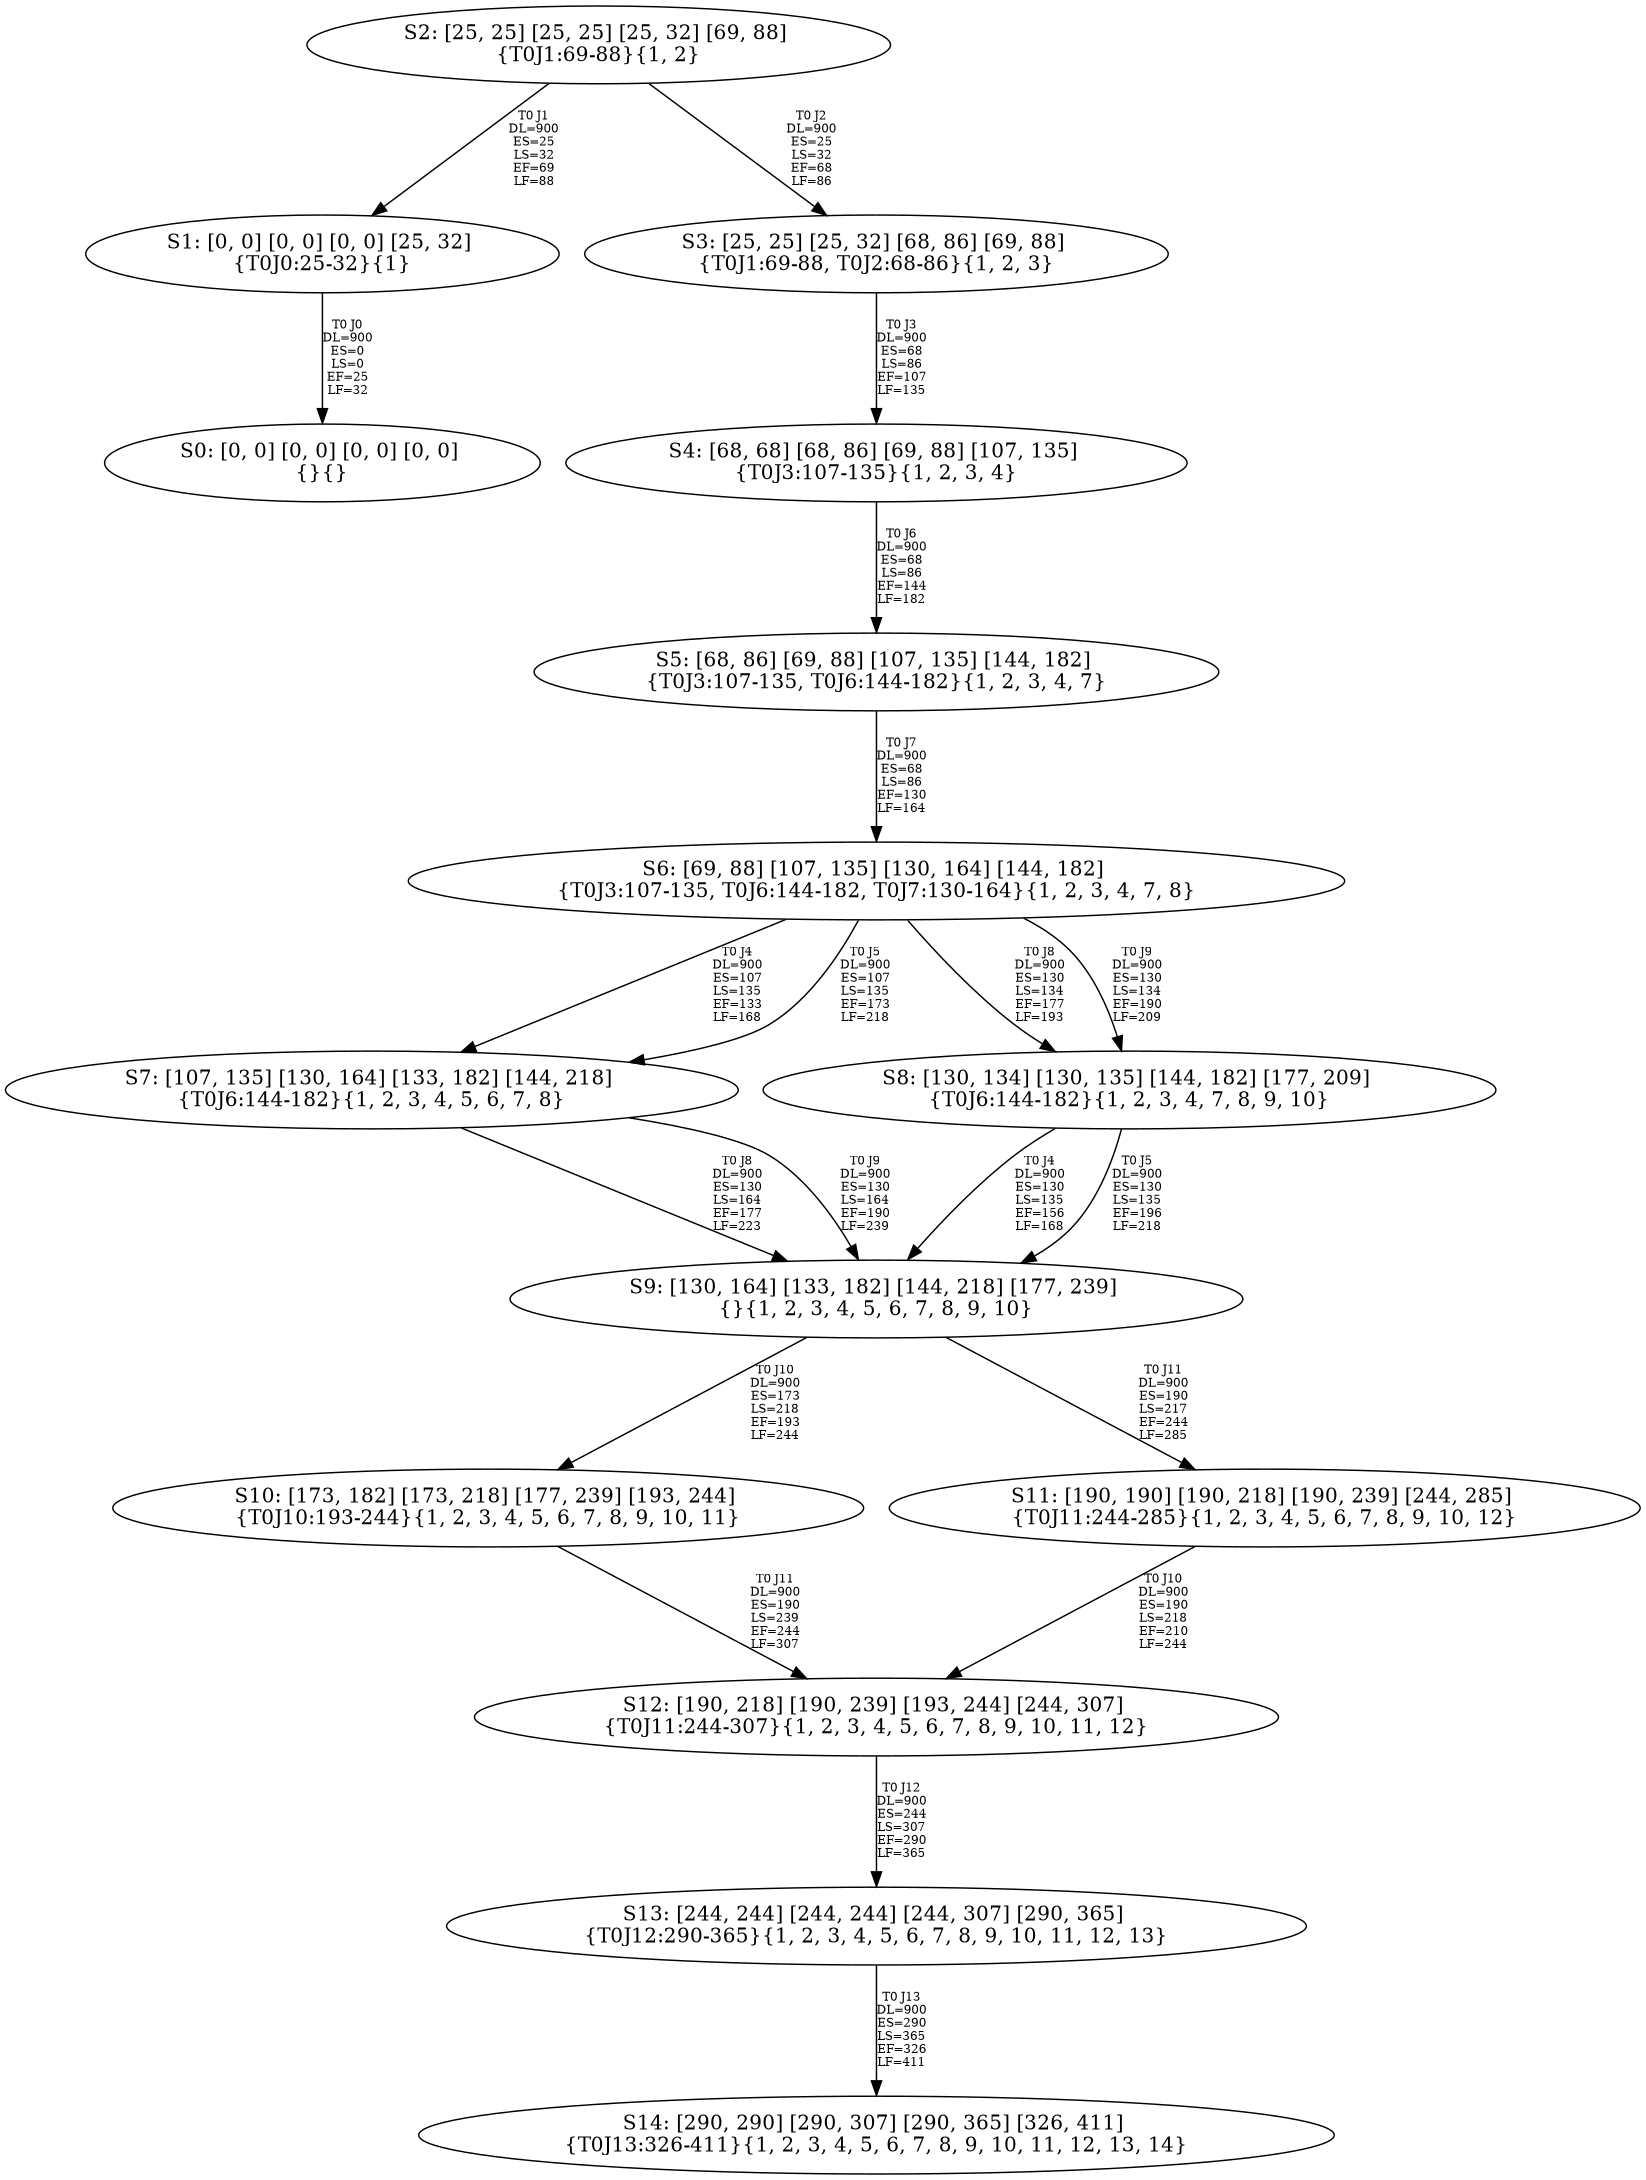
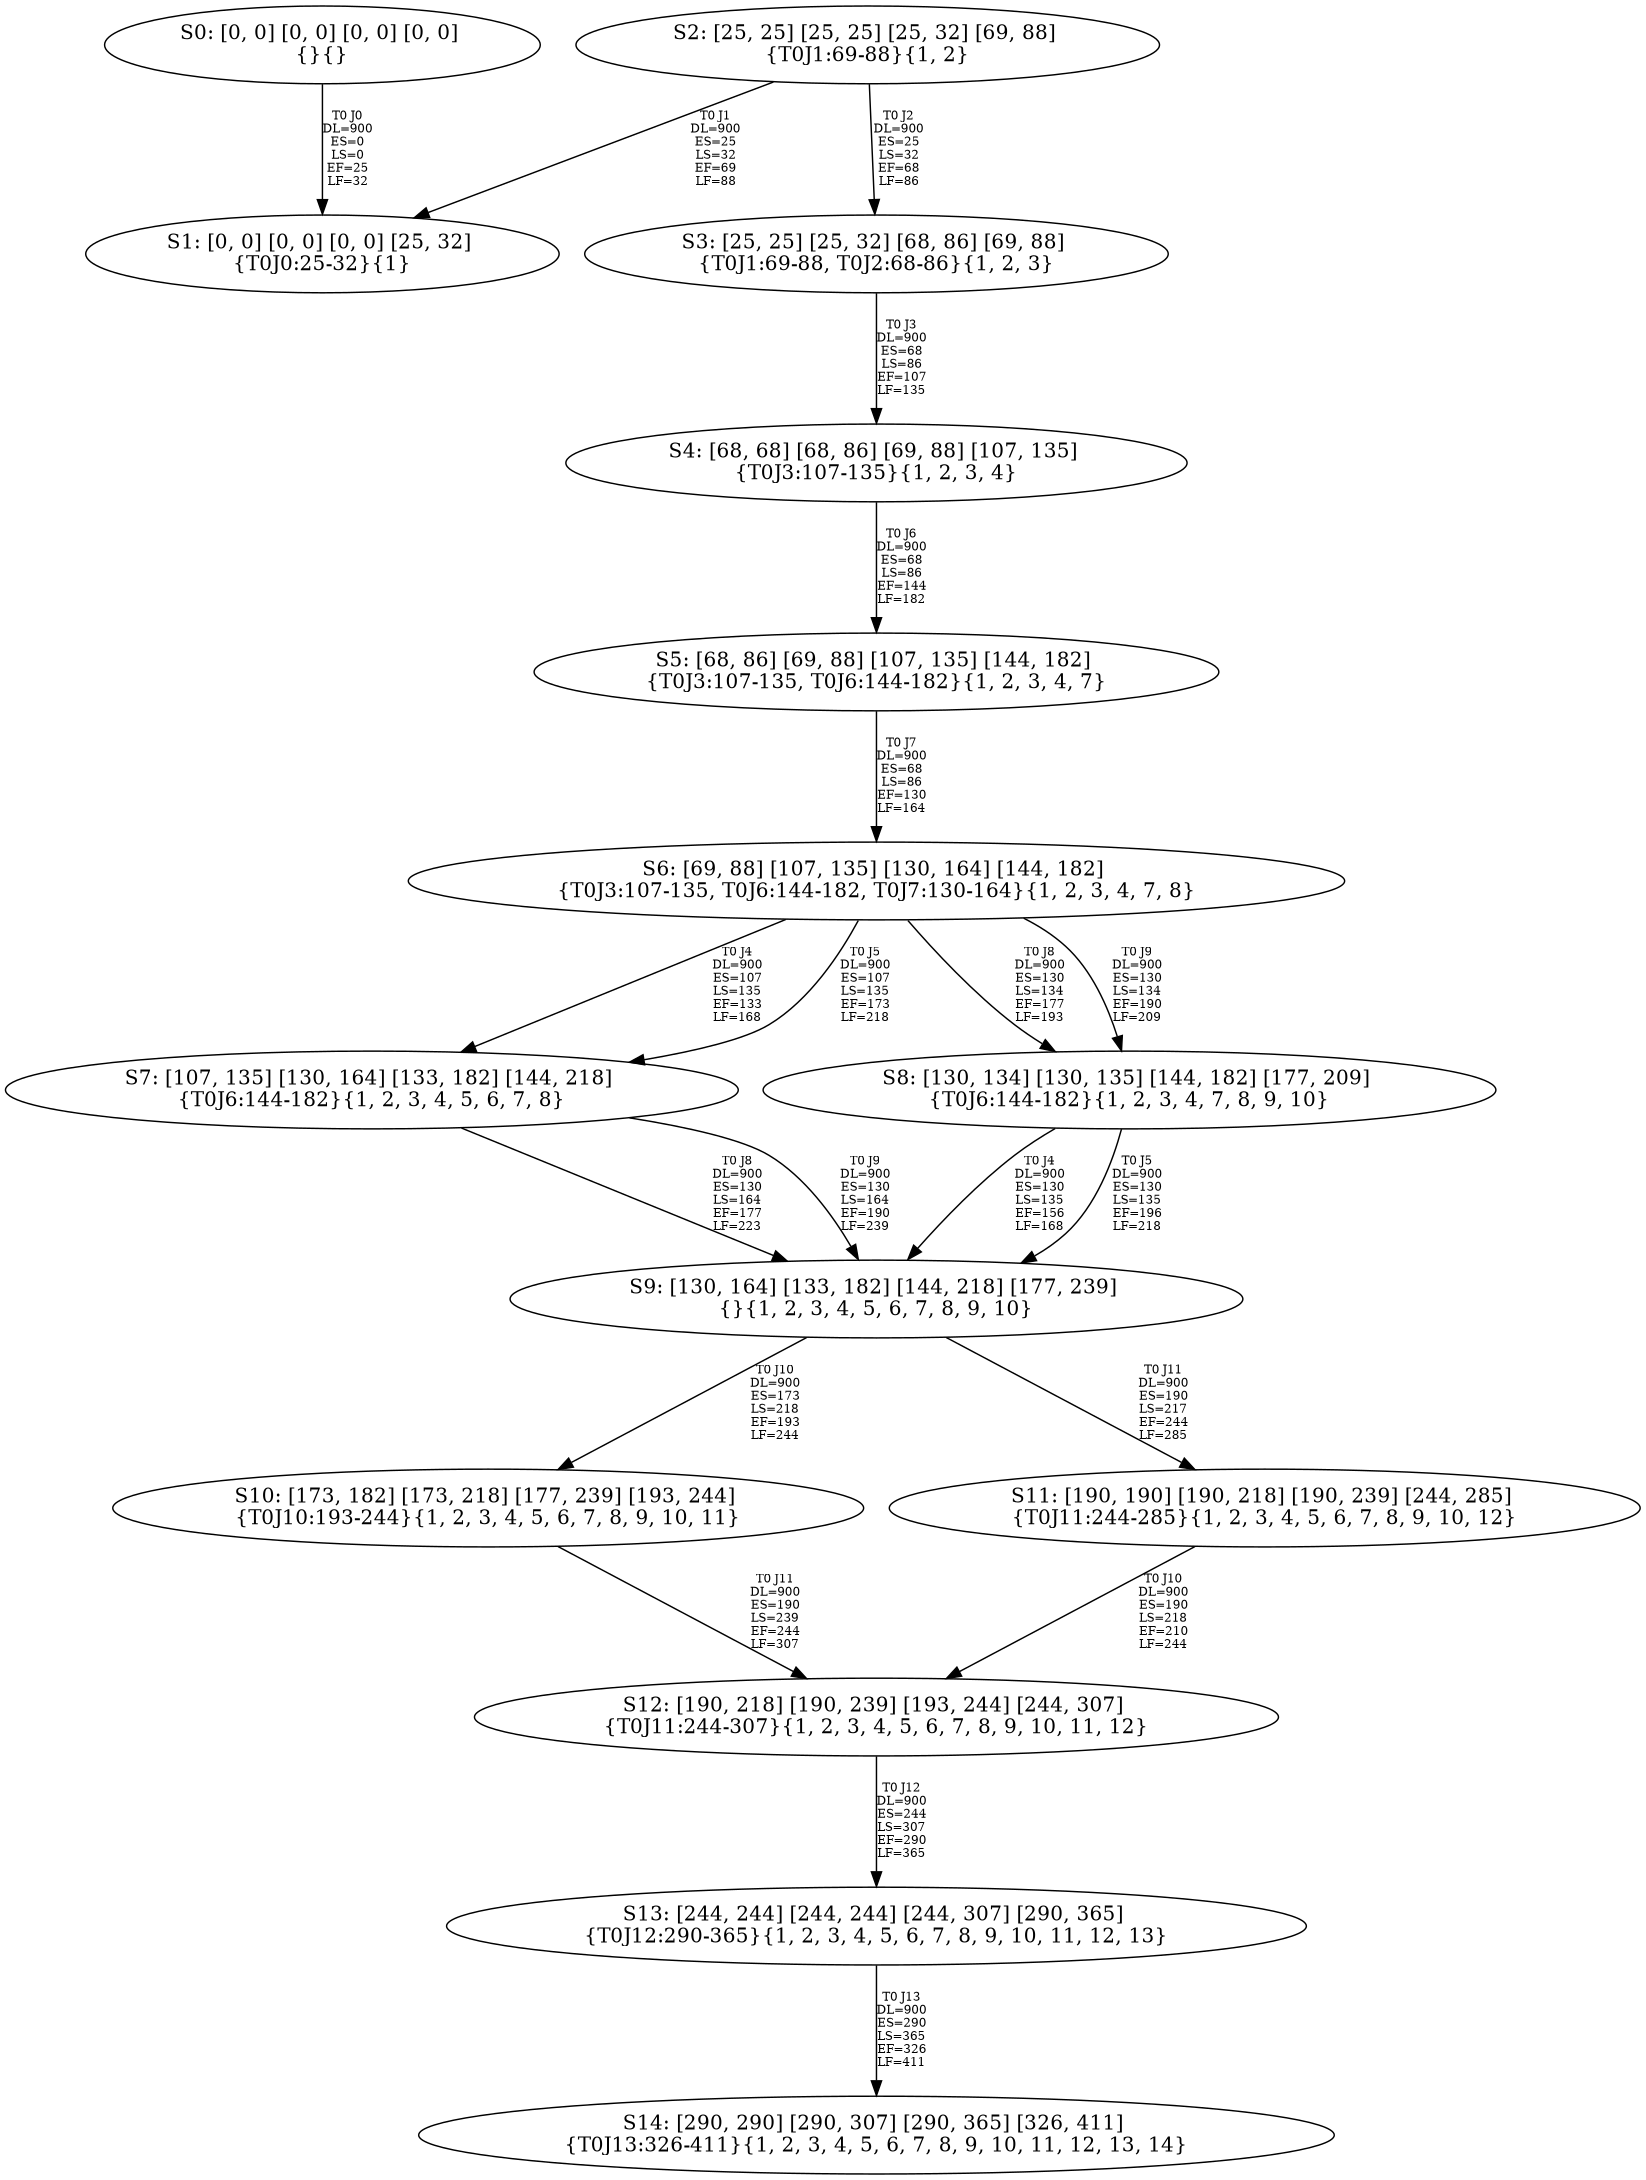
edge "S1: [0, 0] [0, 0] [0, 0] [25, 32] {T0J0:25-32}{1}" -> "S0: [0, 0] [0, 0] [0, 0] [0, 0] {}{}": reversed
